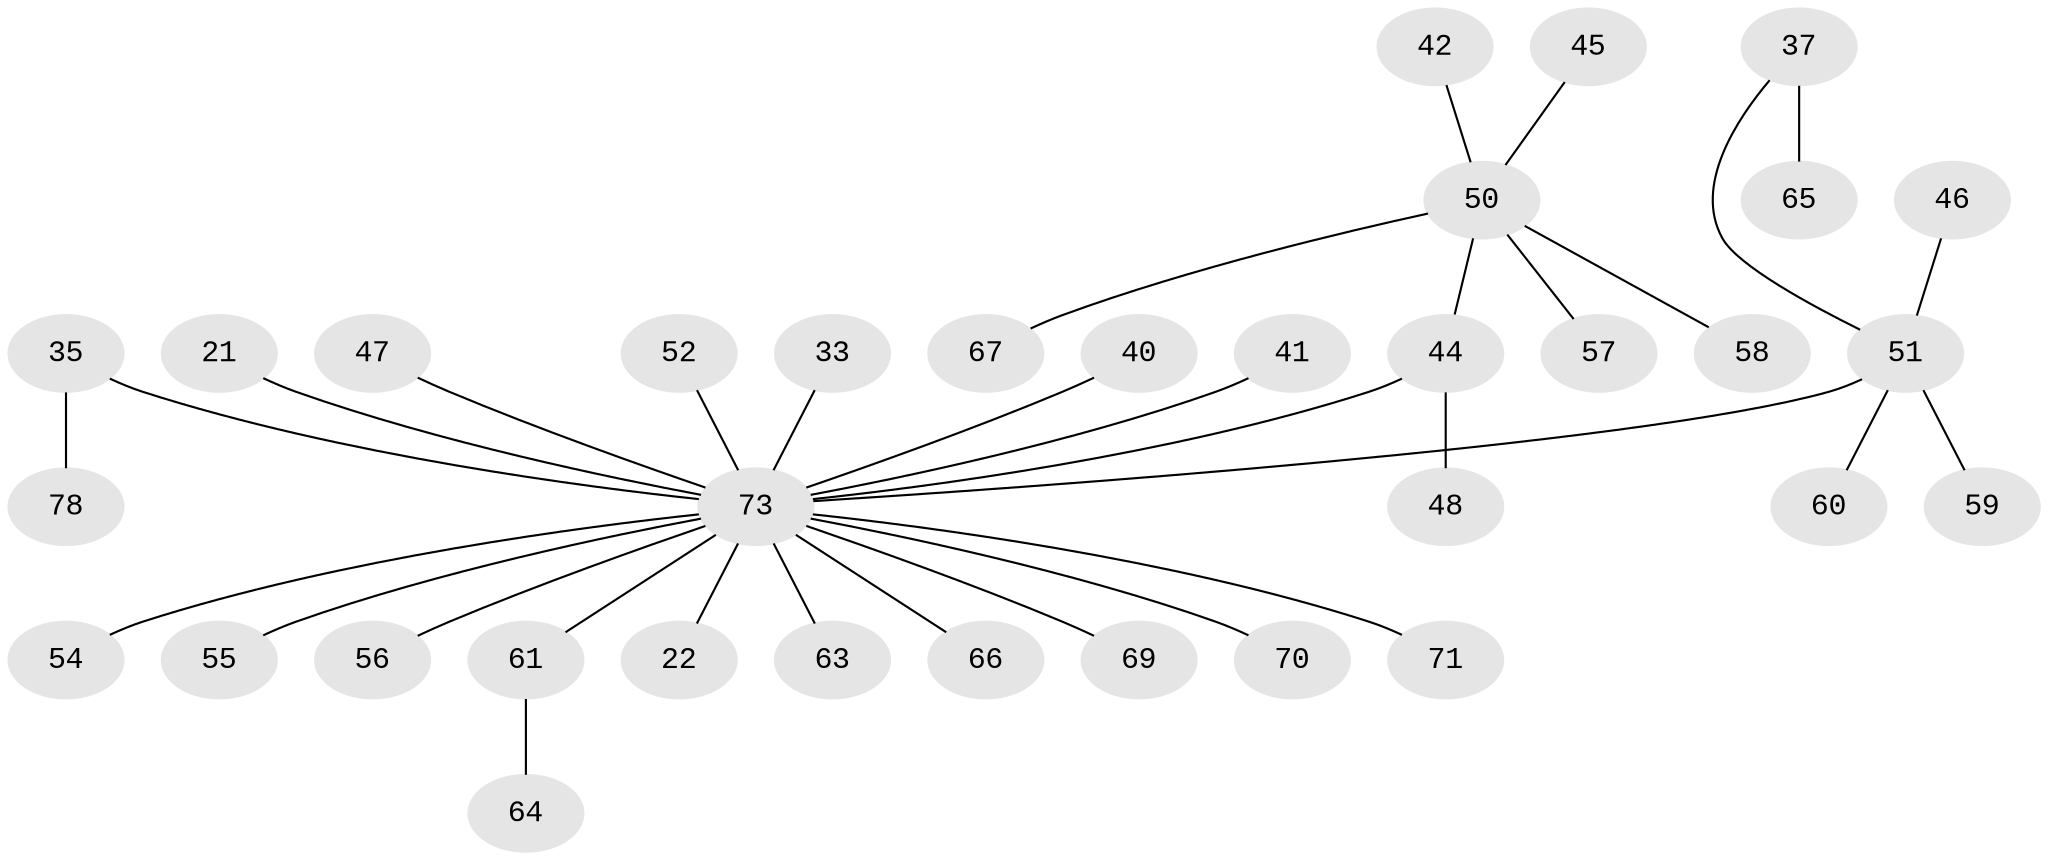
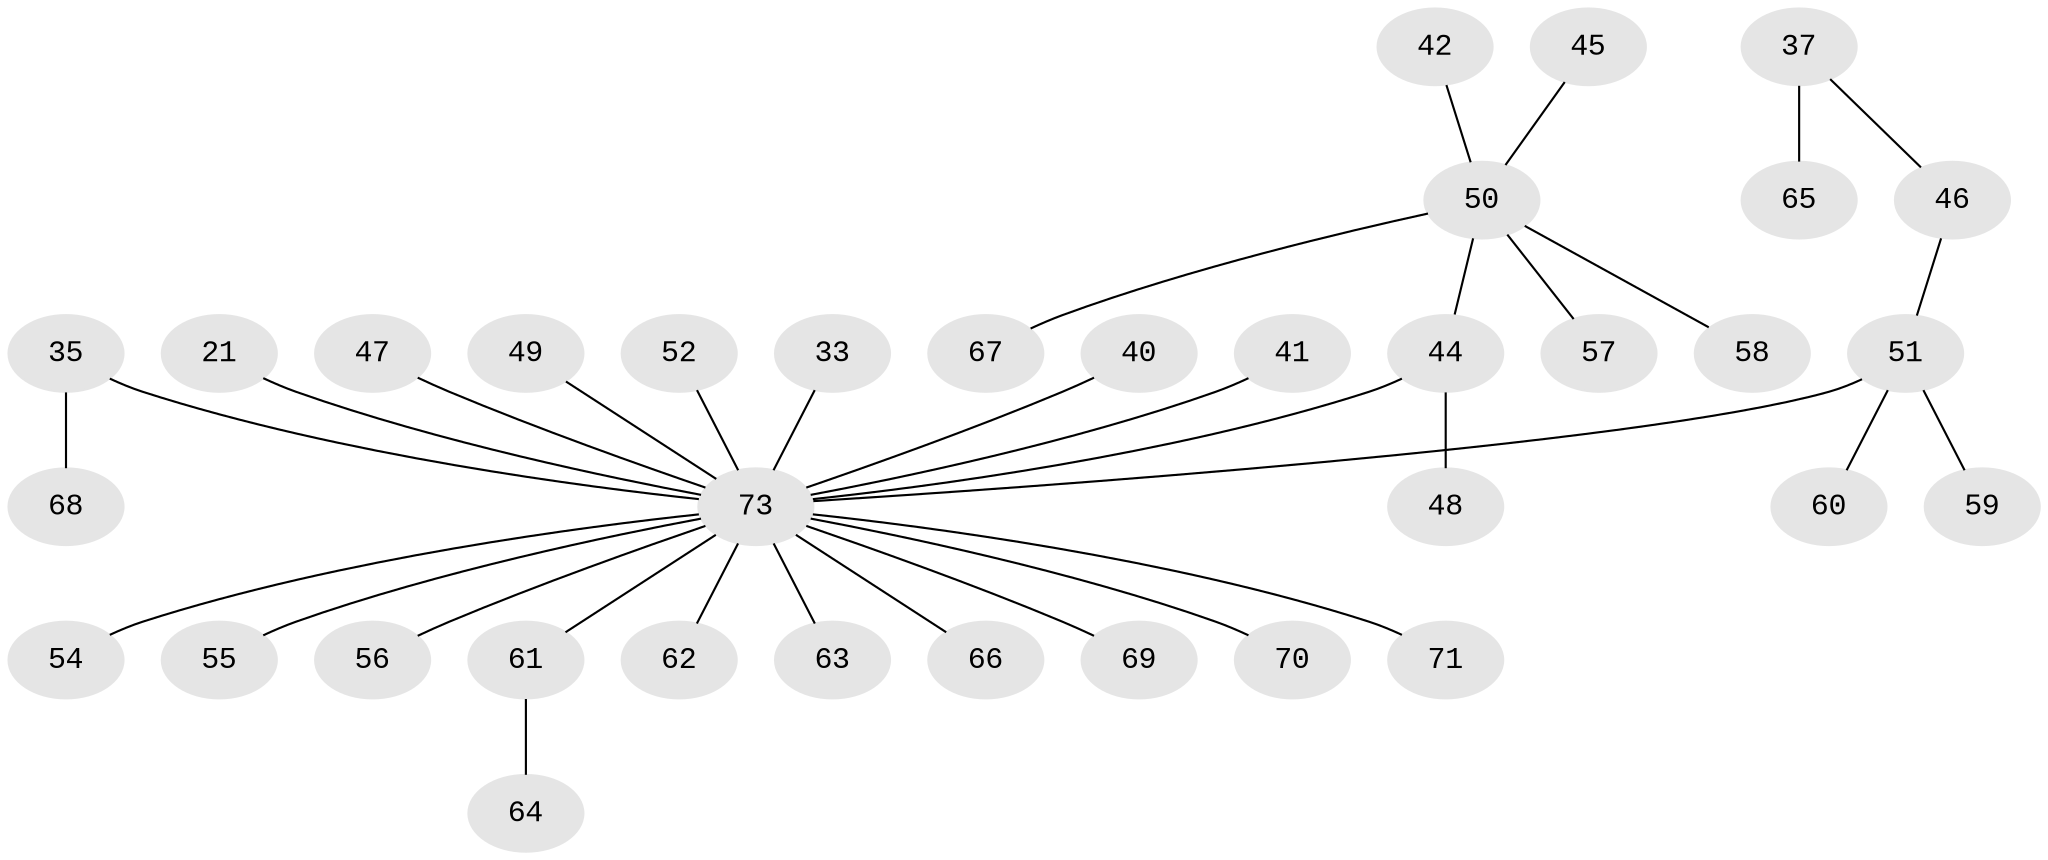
edge "37" -- "51": now "37" -- "46"
node "49": added
node "78": label "78" -> "68"
node "22": label "22" -> "62"
